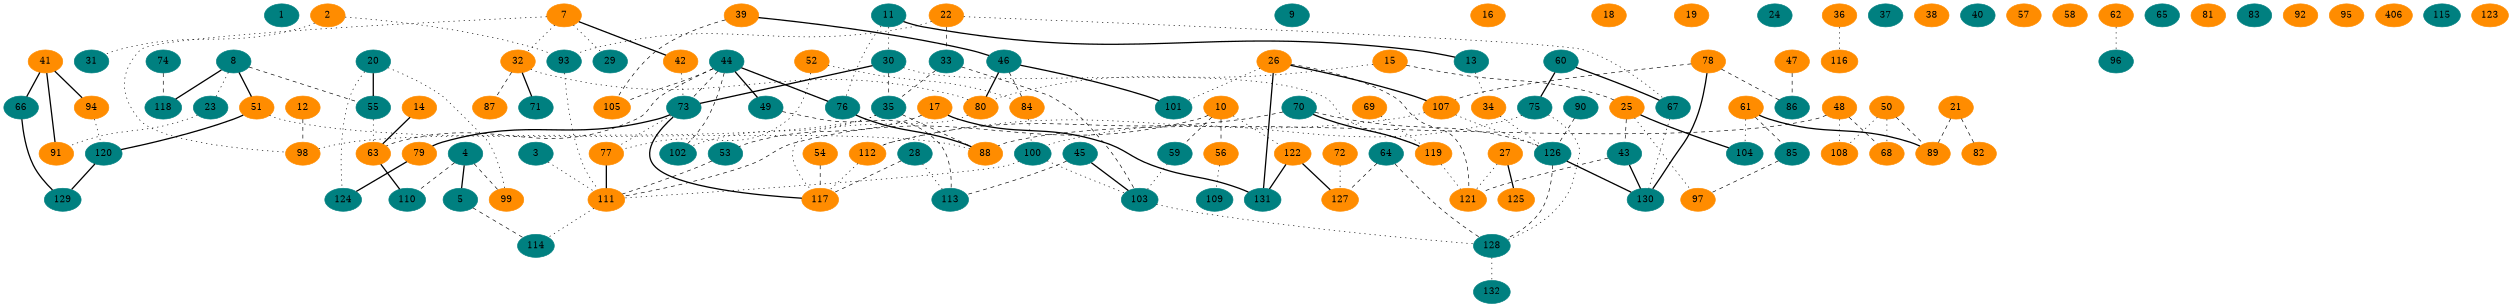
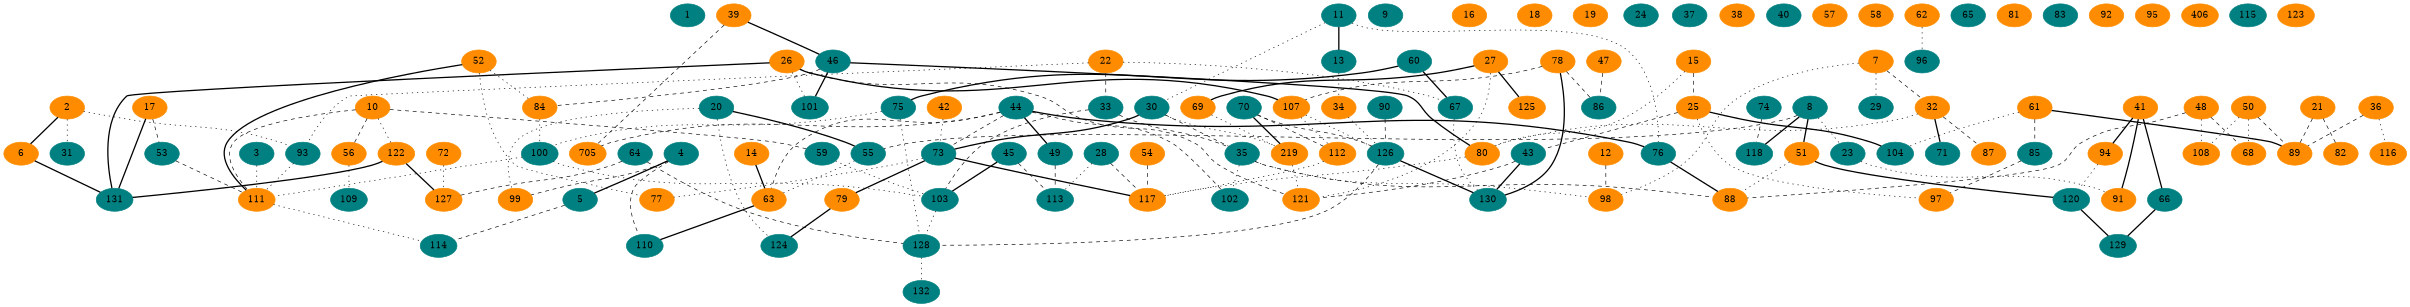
edge "7" -- "32": style dotted -> dashed
edge "7" -- "42": removed
edge "27" -- "69": added
node "105": label "105" -> "705"
edge "36" -- "89": added
node "6": added
node "119": label "119" -> "219"
edge "77" -- "111": now "52" -- "111"
